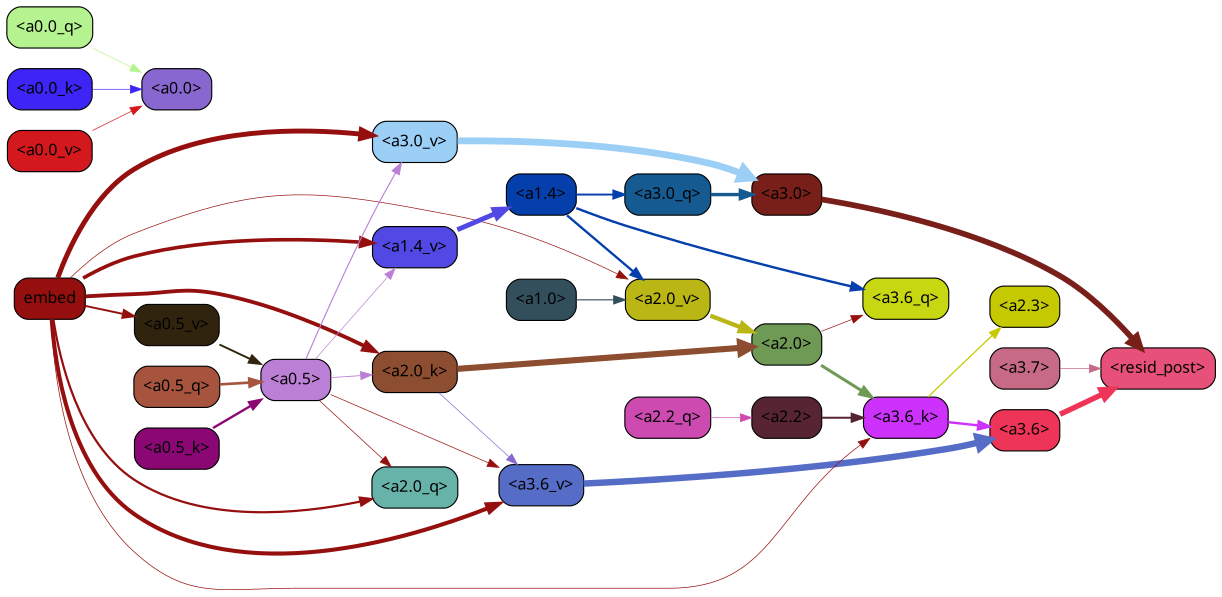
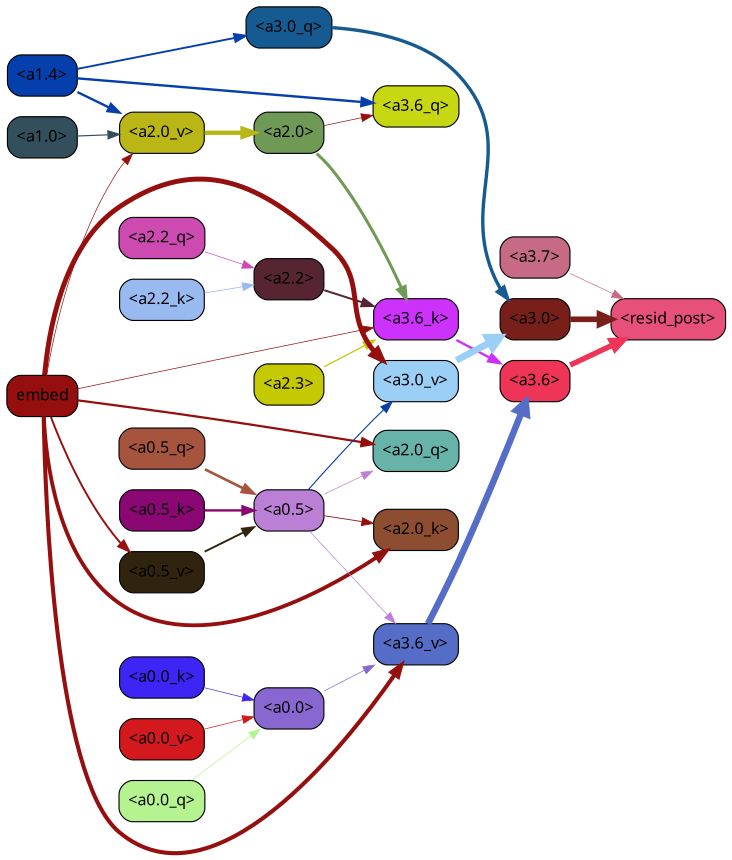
node "<a1.4_v>": removed
edge "<a0.5>" -> "<a3.0_v>": color #bb7fd5 -> #053fac
node "<a2.2_k>": added
edge "<a2.0_k>" -> "<a2.0>": removed
edge "<a3.6_k>" -> "<a2.3>": reversed
edge "<a0.5>" -> "<a2.0_k>": color #bb7fd5 -> #950f0e
edge "<a2.0_k>" -> "<a3.6_v>": now "<a0.0>" -> "<a3.6_v>"
edge "<a0.5>" -> "<a3.6_v>": color #950f0e -> #bb7fd5
edge "<a0.5>" -> "<a2.0_q>": color #950f0e -> #bb7fd5
